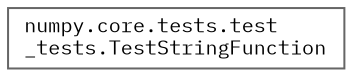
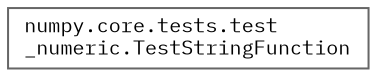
node "numpy.core.tests.test _tests.TestStringFunction": label "numpy.core.tests.test _tests.TestStringFunction" -> "numpy.core.tests.test _numeric.TestStringFunction"
